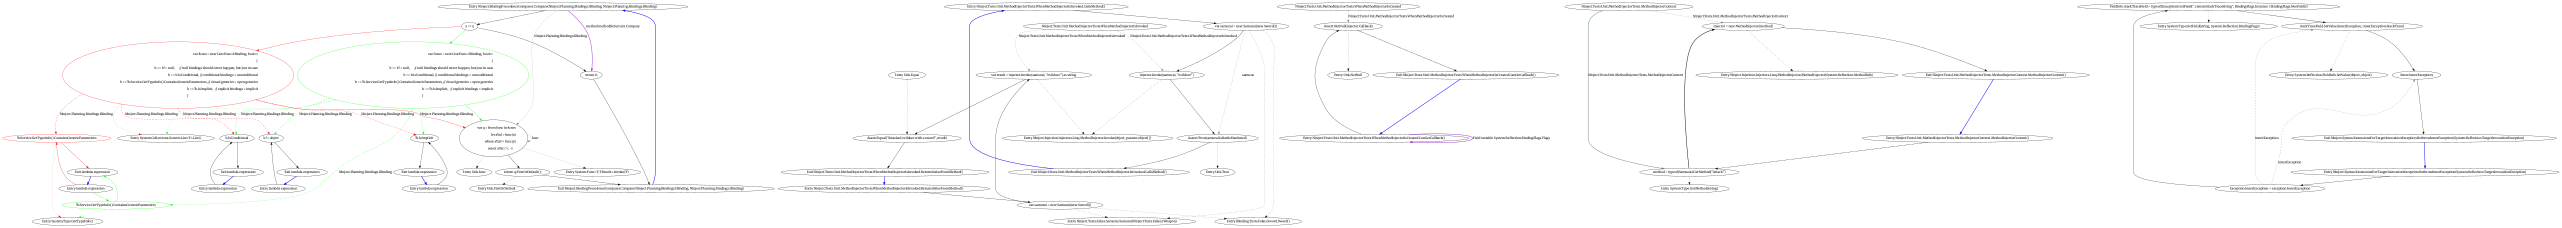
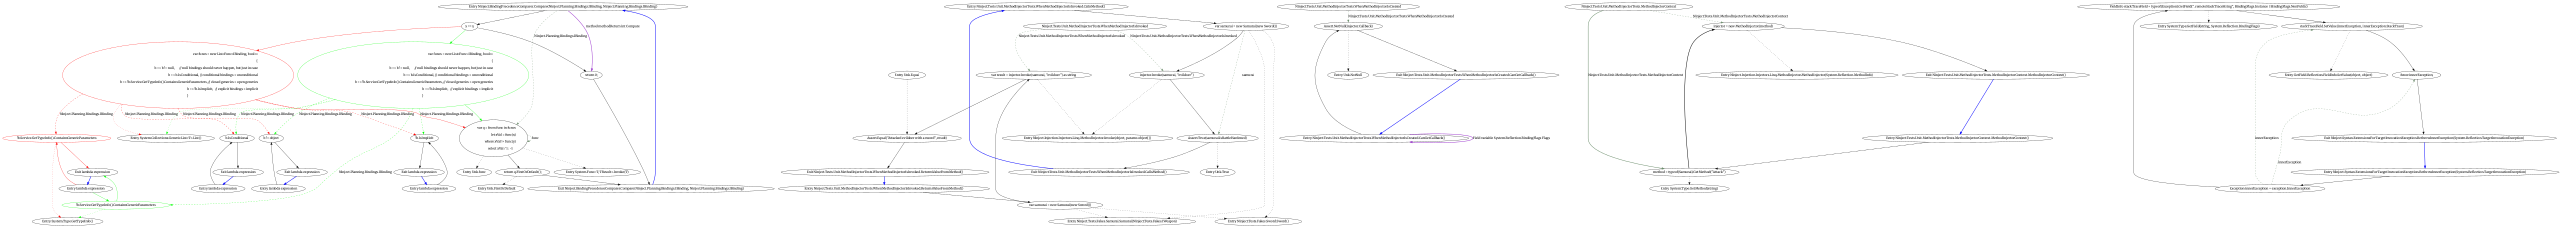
node "Entry System.Reflection.FieldInfo.SetValue(object, object)": label "Entry System.Reflection.FieldInfo.SetValue(object, object)" -> "Entry GetField.Reflection.FieldInfo.SetValue(object, object)"
node "Entry IBinding.Tests.Fakes.Sword.Sword()": label "Entry IBinding.Tests.Fakes.Sword.Sword()" -> "Entry Ninject.Tests.Fakes.Sword.Sword()"
